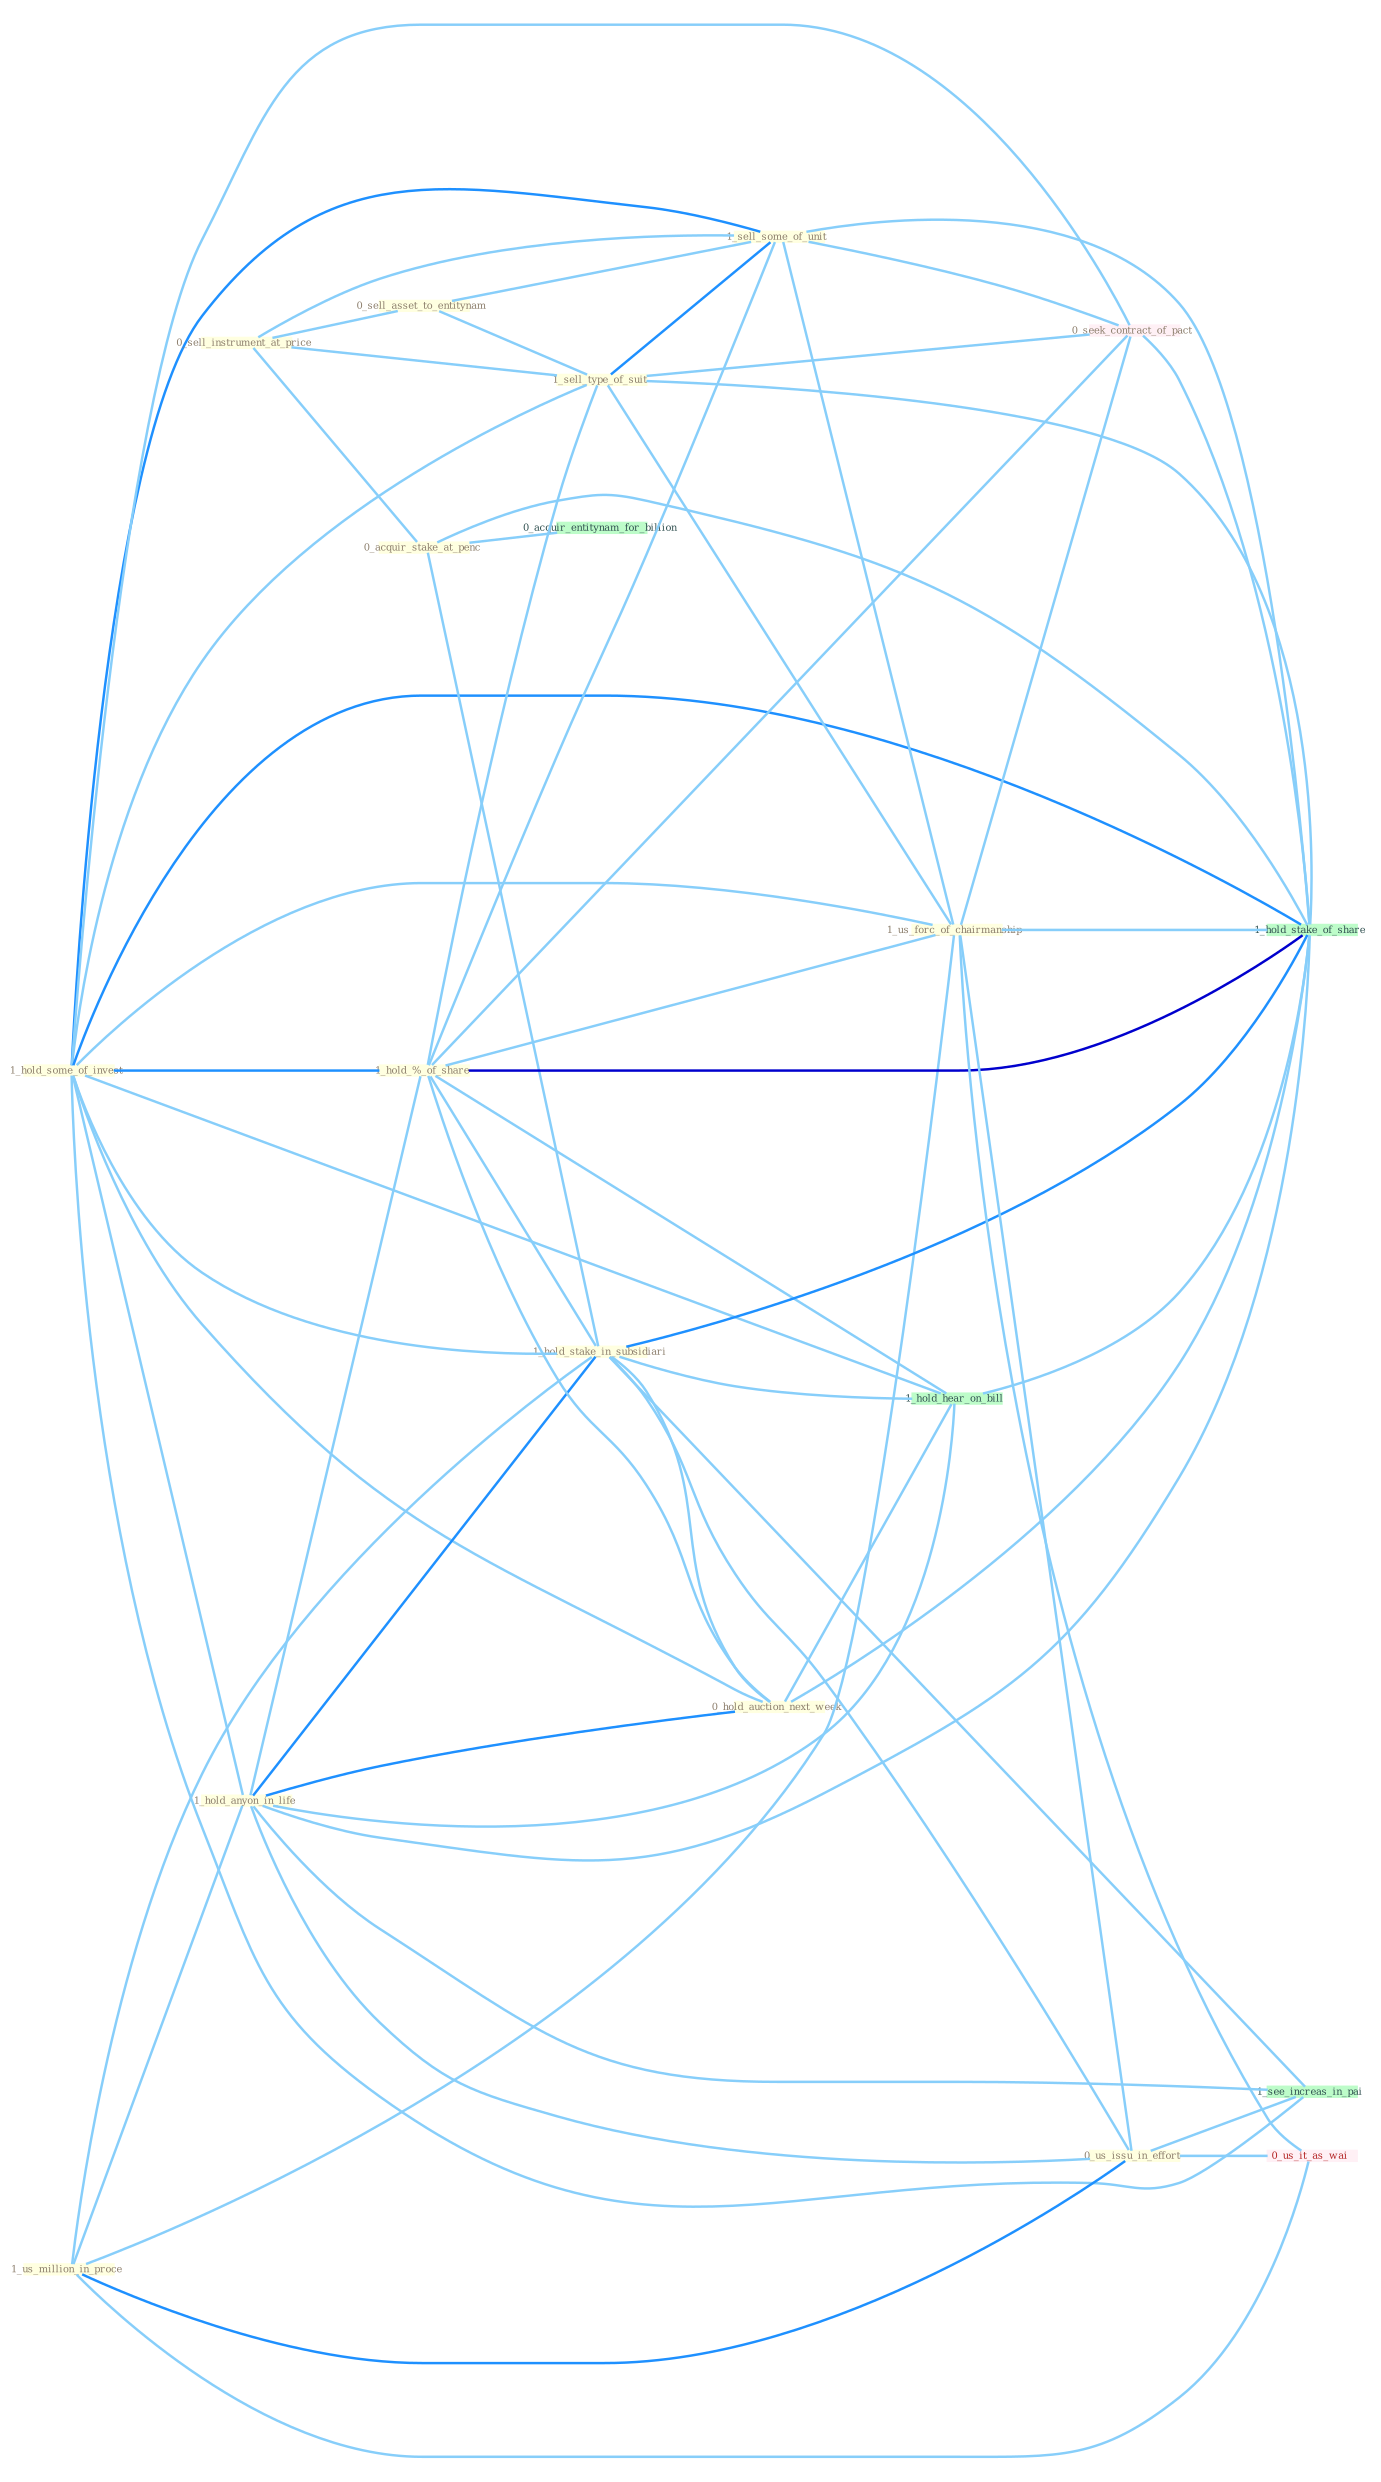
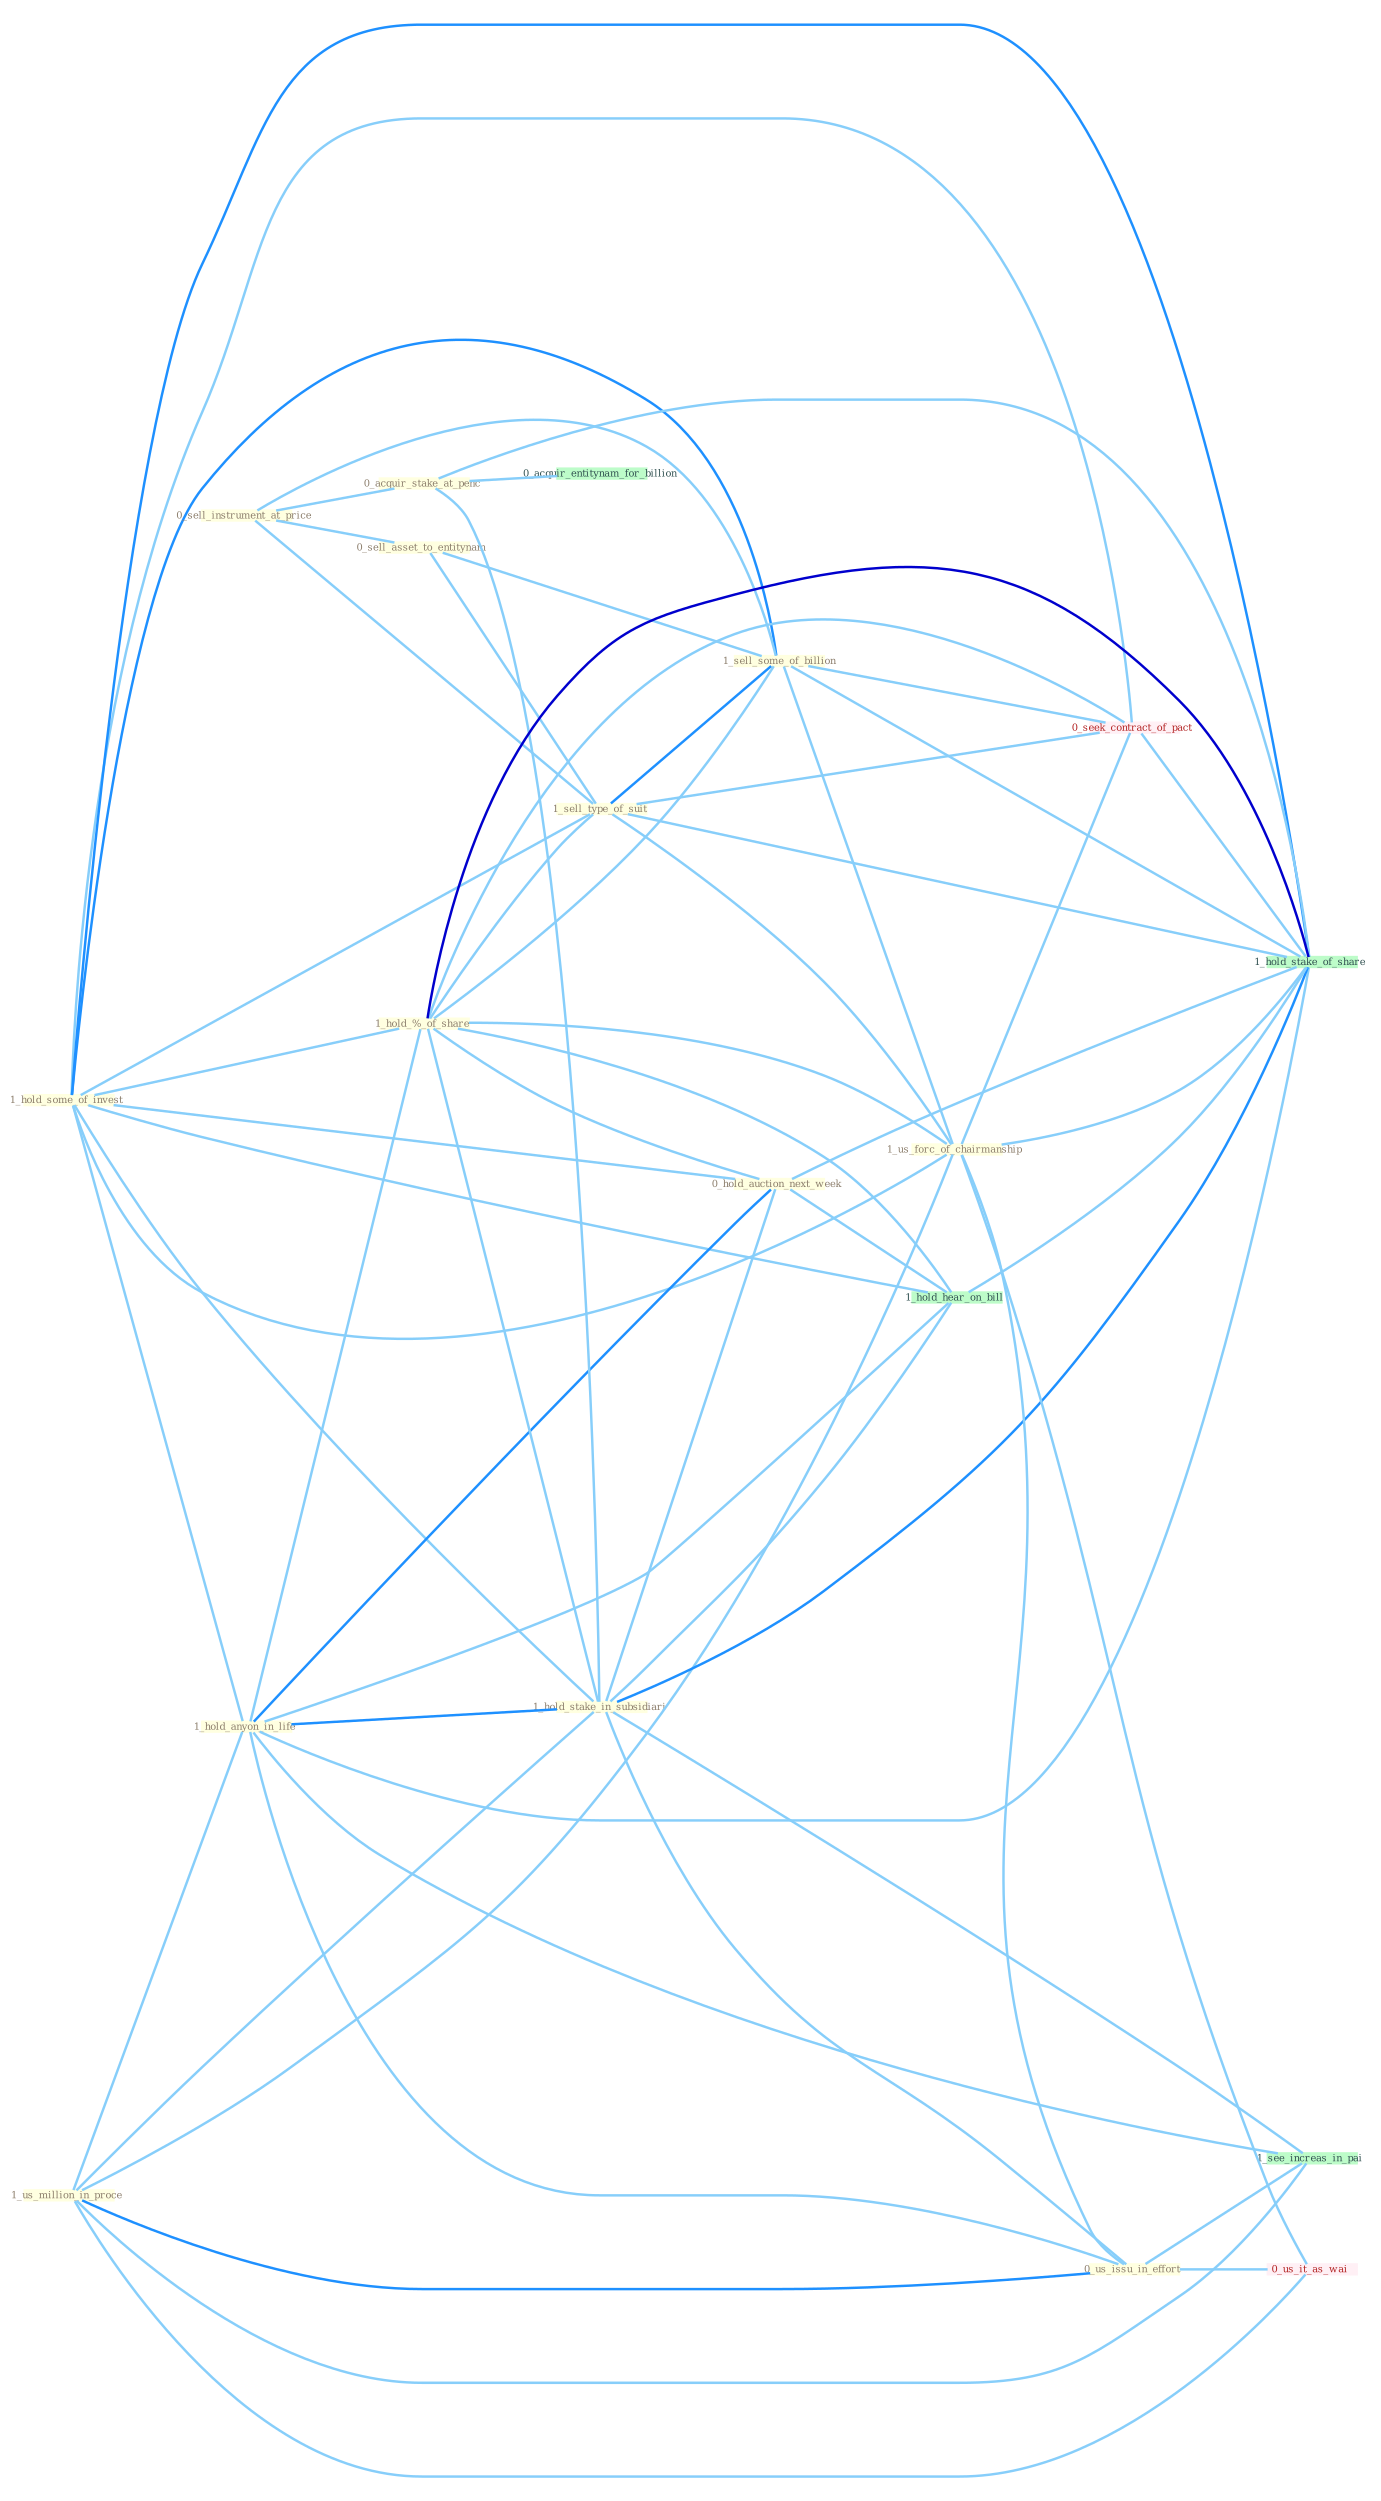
node "1_sell_some_of_unit": label "1_sell_some_of_unit" -> "1_sell_some_of_billion"
node "0_seek_contract_of_pact": fontcolor #8b7d6b -> #b22222
edge "1_hold_some_of_invest" -- "1_hold_%_of_share": color #1e90ff -> #87cefa
edge "1_hold_some_of_invest" -- "1_see_increas_in_pai": now "1_us_million_in_proce" -- "1_see_increas_in_pai"
